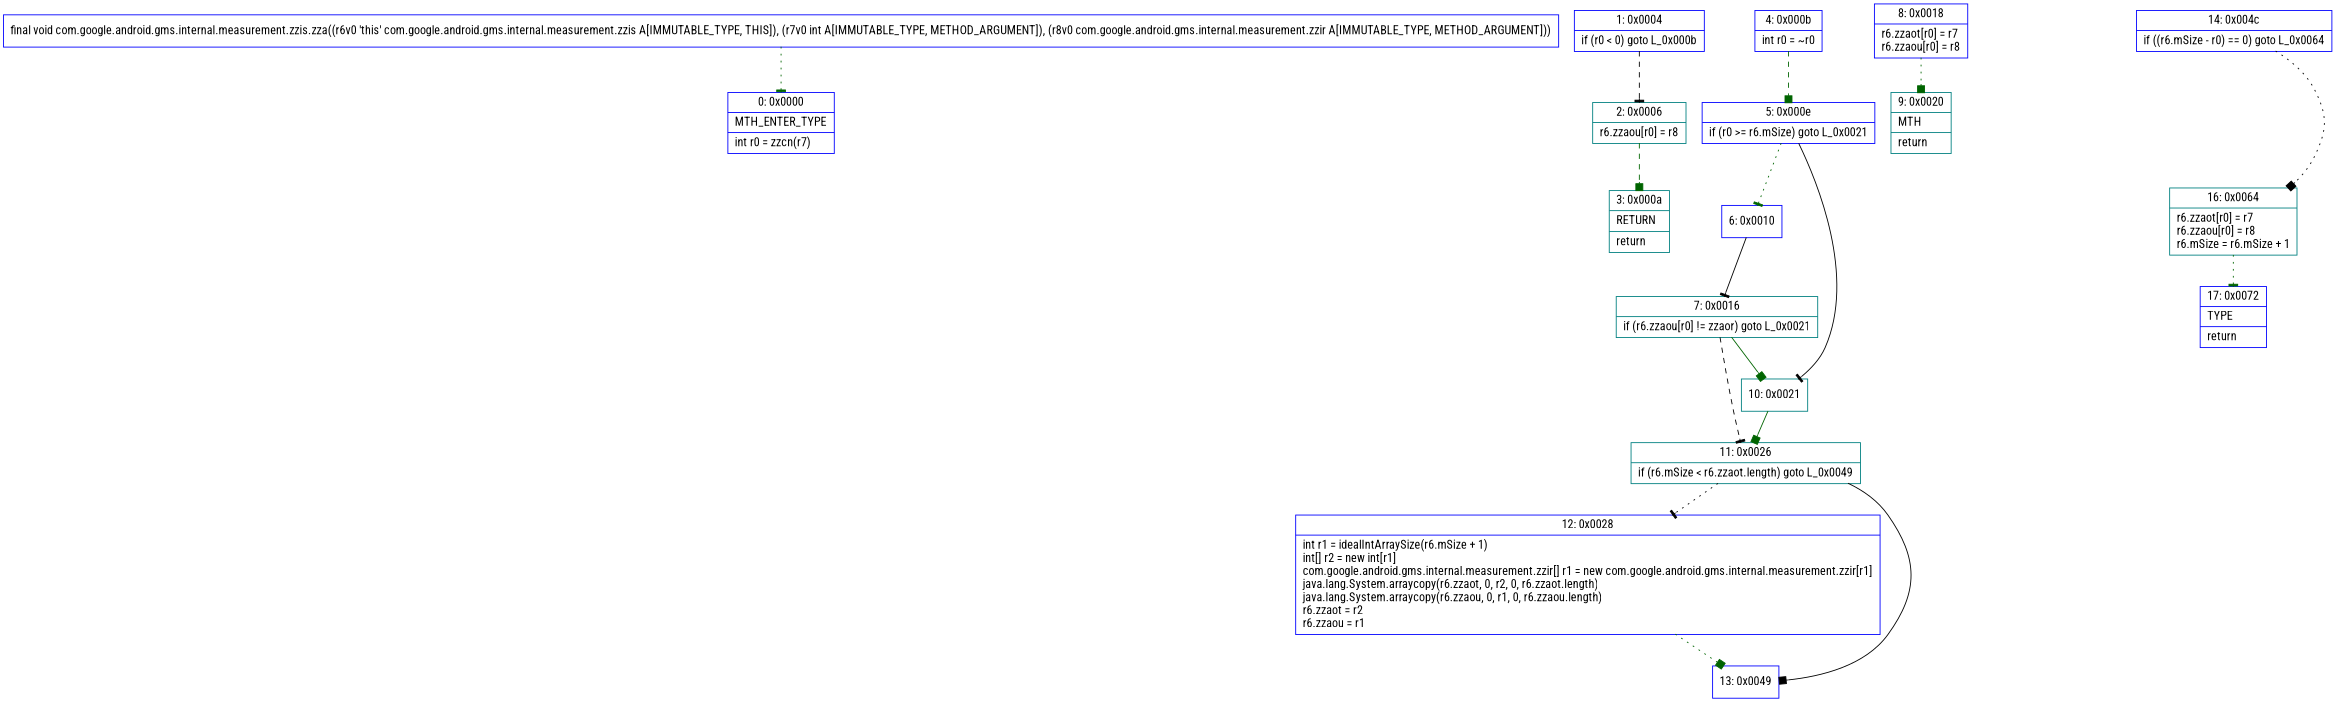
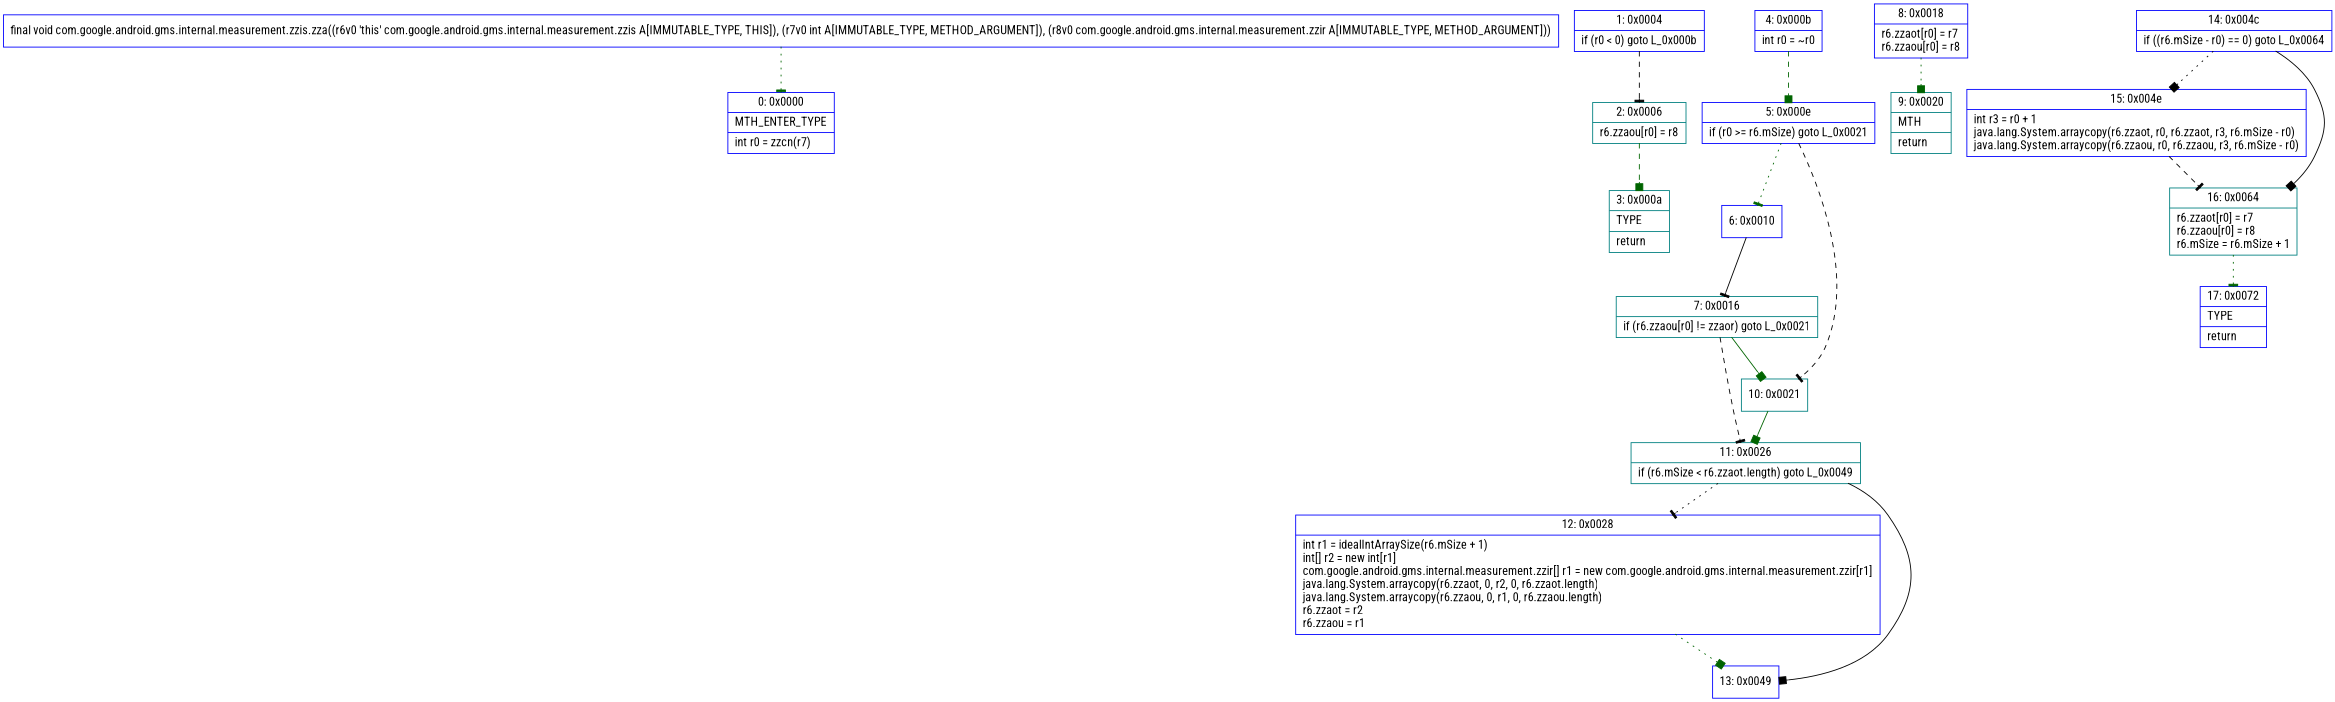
edge "14: 0x004c" -> "16: 0x0064": style dotted -> solid
node "15: 0x004e": added
node "3: 0x000a": text "RETURN" -> "TYPE"
edge "5: 0x000e" -> "10: 0x0021": style solid -> dashed
